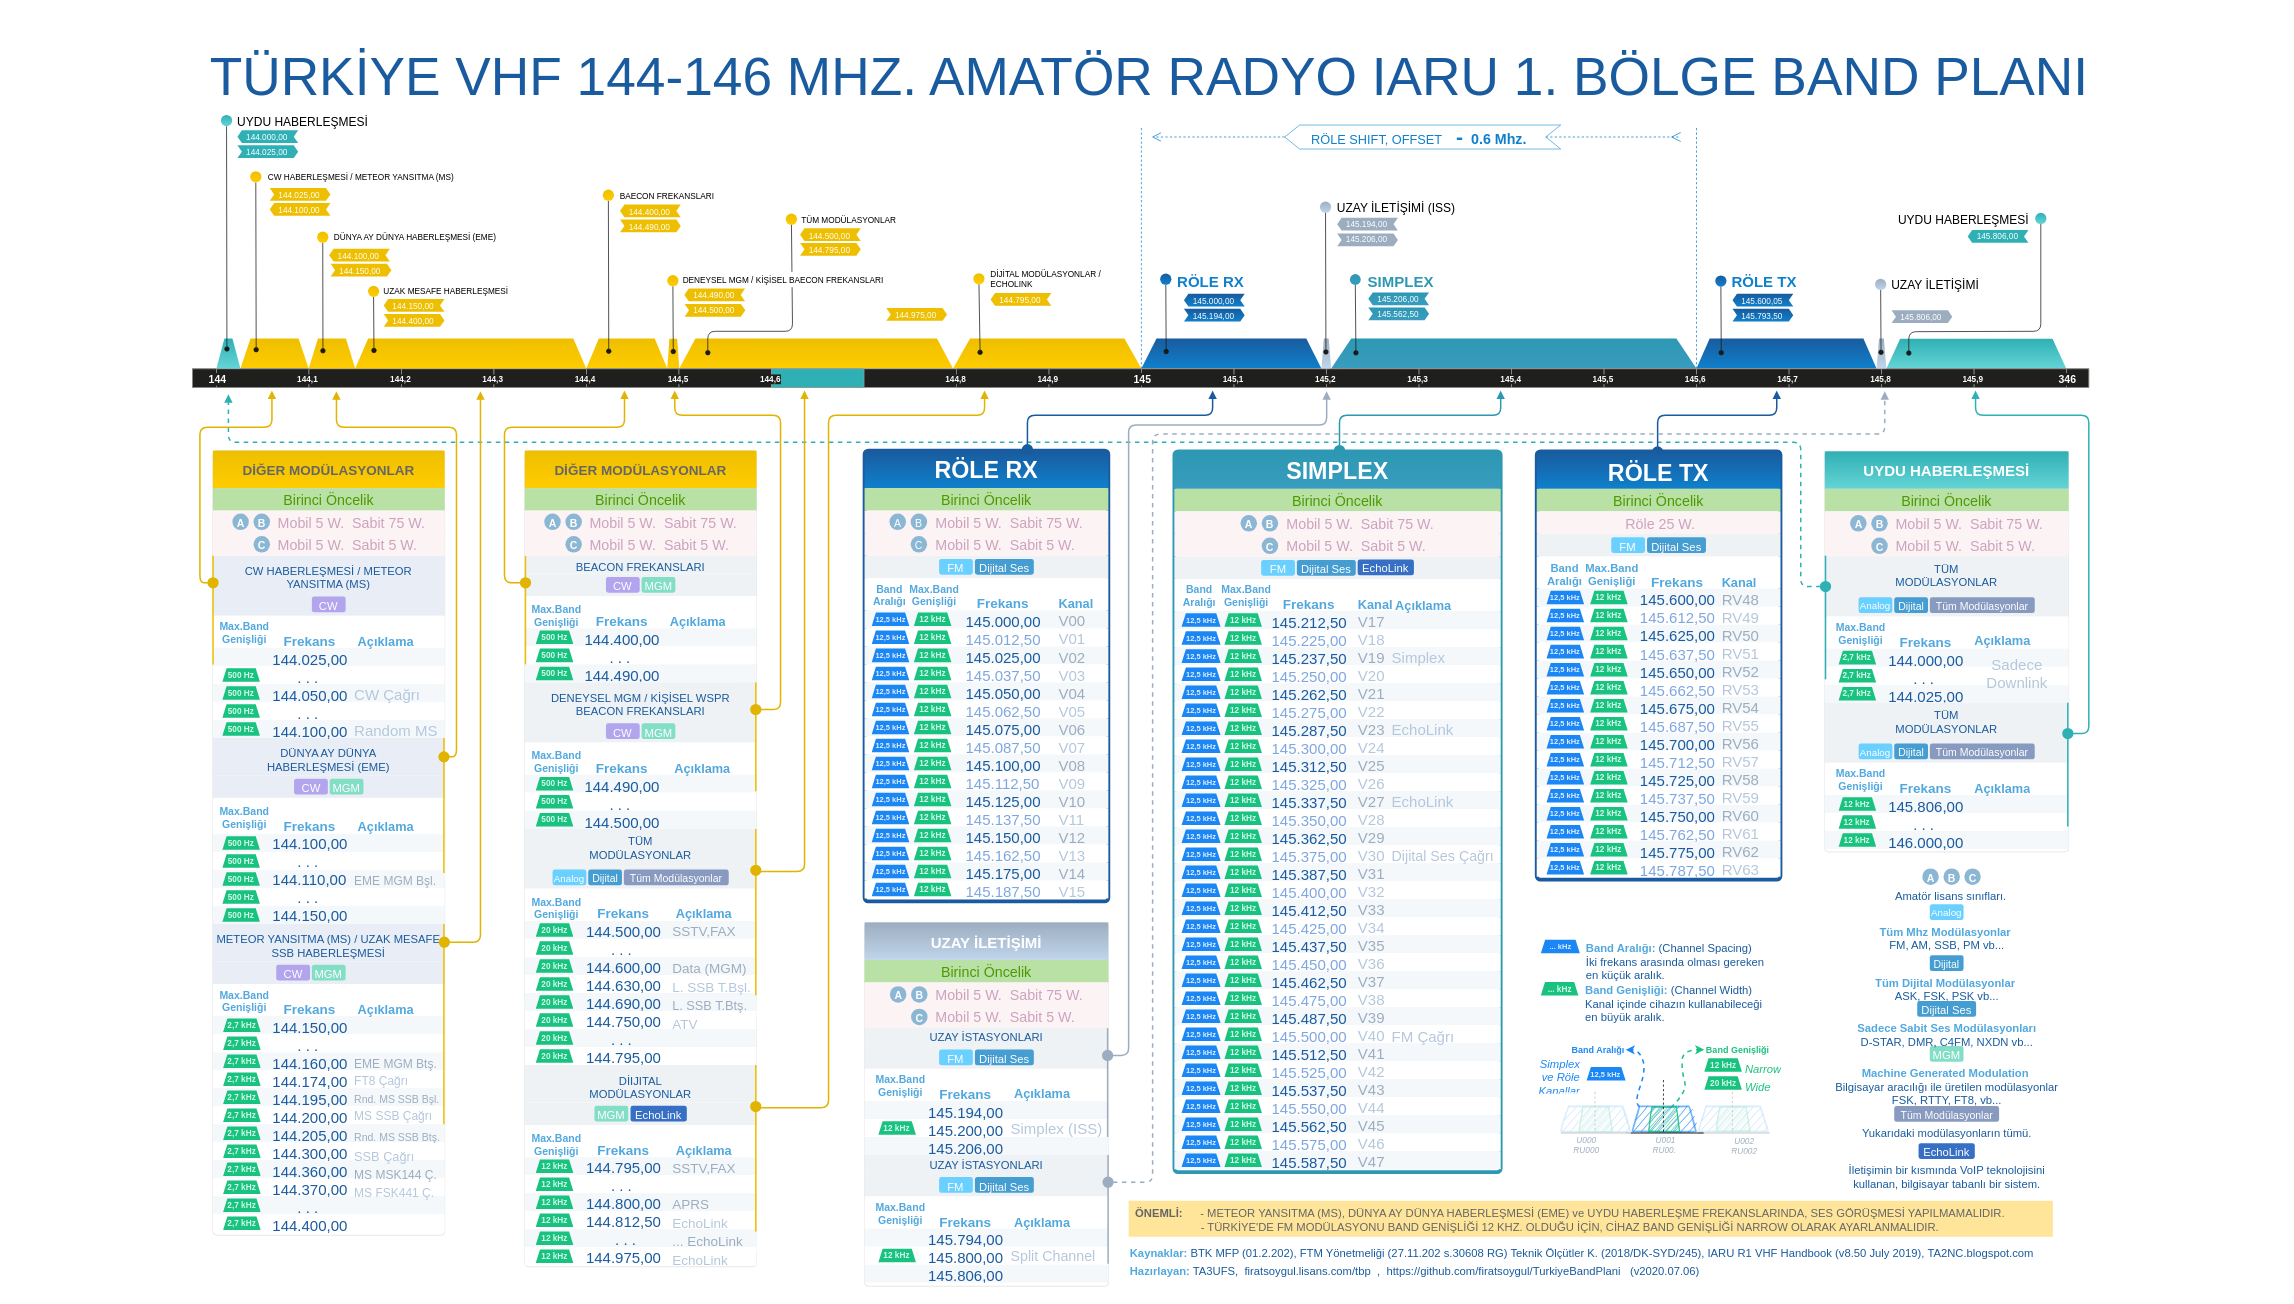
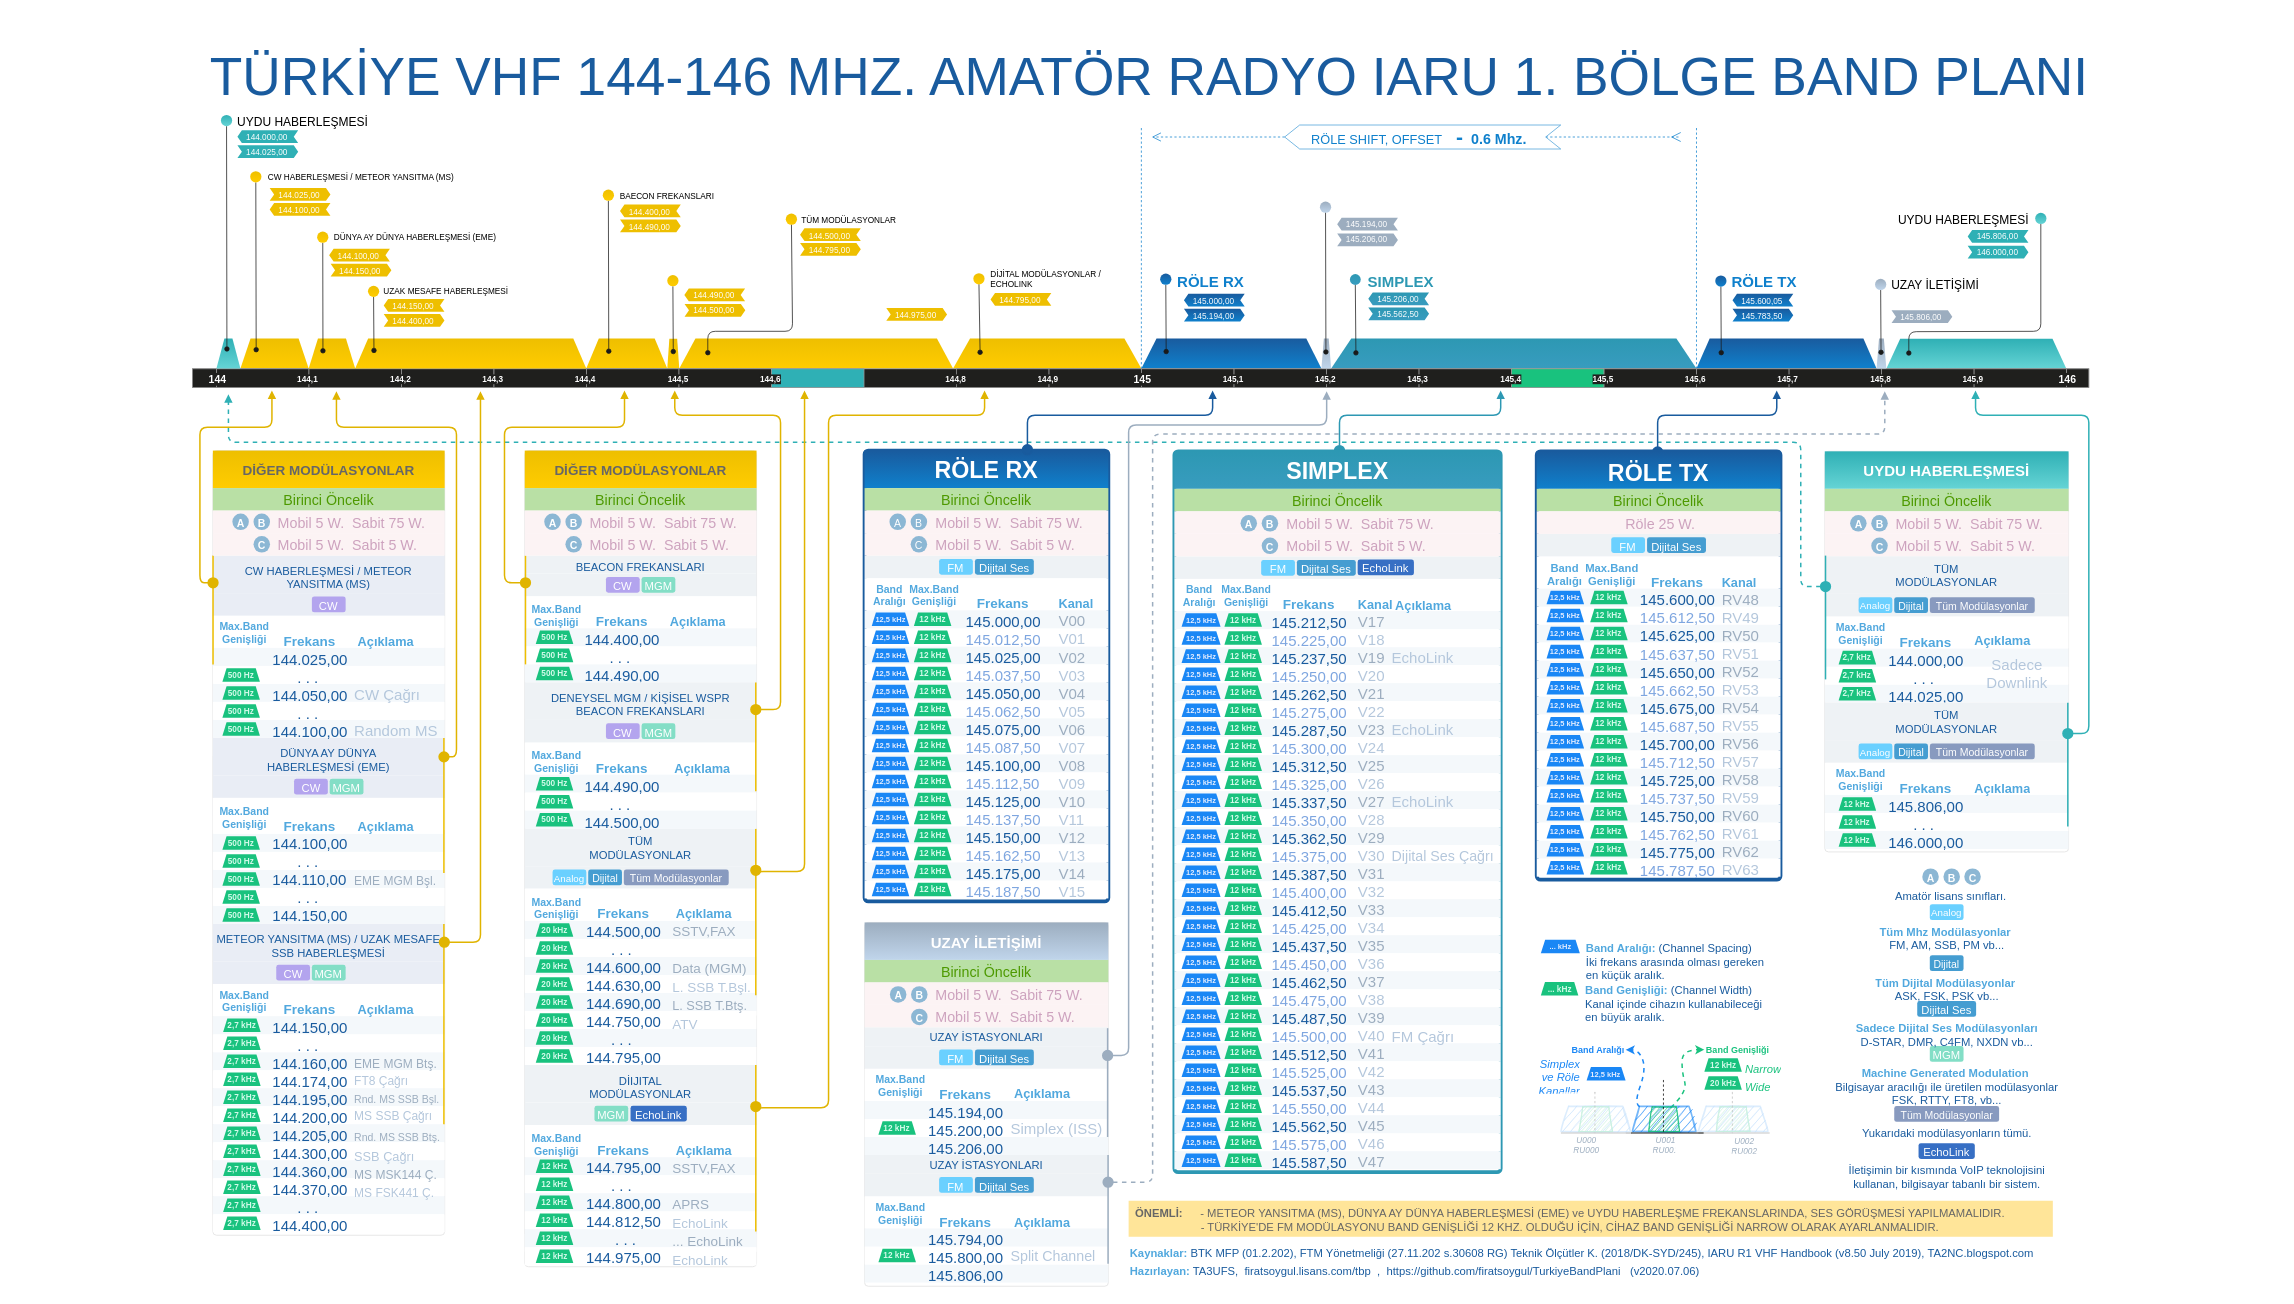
node "UZAY İLETİŞİMİ (ISS)": removed
node "146.000,00": added
node "DENEYSEL MGM / KİŞİSEL BAECON FREKANSLARI": removed
node "145.793,50": label "145.793,50" -> "145.783,50"
node "145,4": fillcolor #1f1f1d -> #19c27e
node "346": label "346" -> "146"
node "Açıklama Simplex EchoLink EchoLink Dijital Ses Çağrı FM Çağrı": label "Açıklama Simplex EchoLink EchoLink Dijital Ses Çağrı FM Çağrı" -> "Açıklama EchoLink EchoLink EchoLink Dijital Ses Çağrı FM Çağrı"
node "Sadece Sabit Ses Modülasyonları D-STAR, DMR, C4FM, NXDN vb...": label "Sadece Sabit Ses Modülasyonları D-STAR, DMR, C4FM, NXDN vb..." -> "Sadece Dijital Ses Modülasyonları D-STAR, DMR, C4FM, NXDN vb..."
